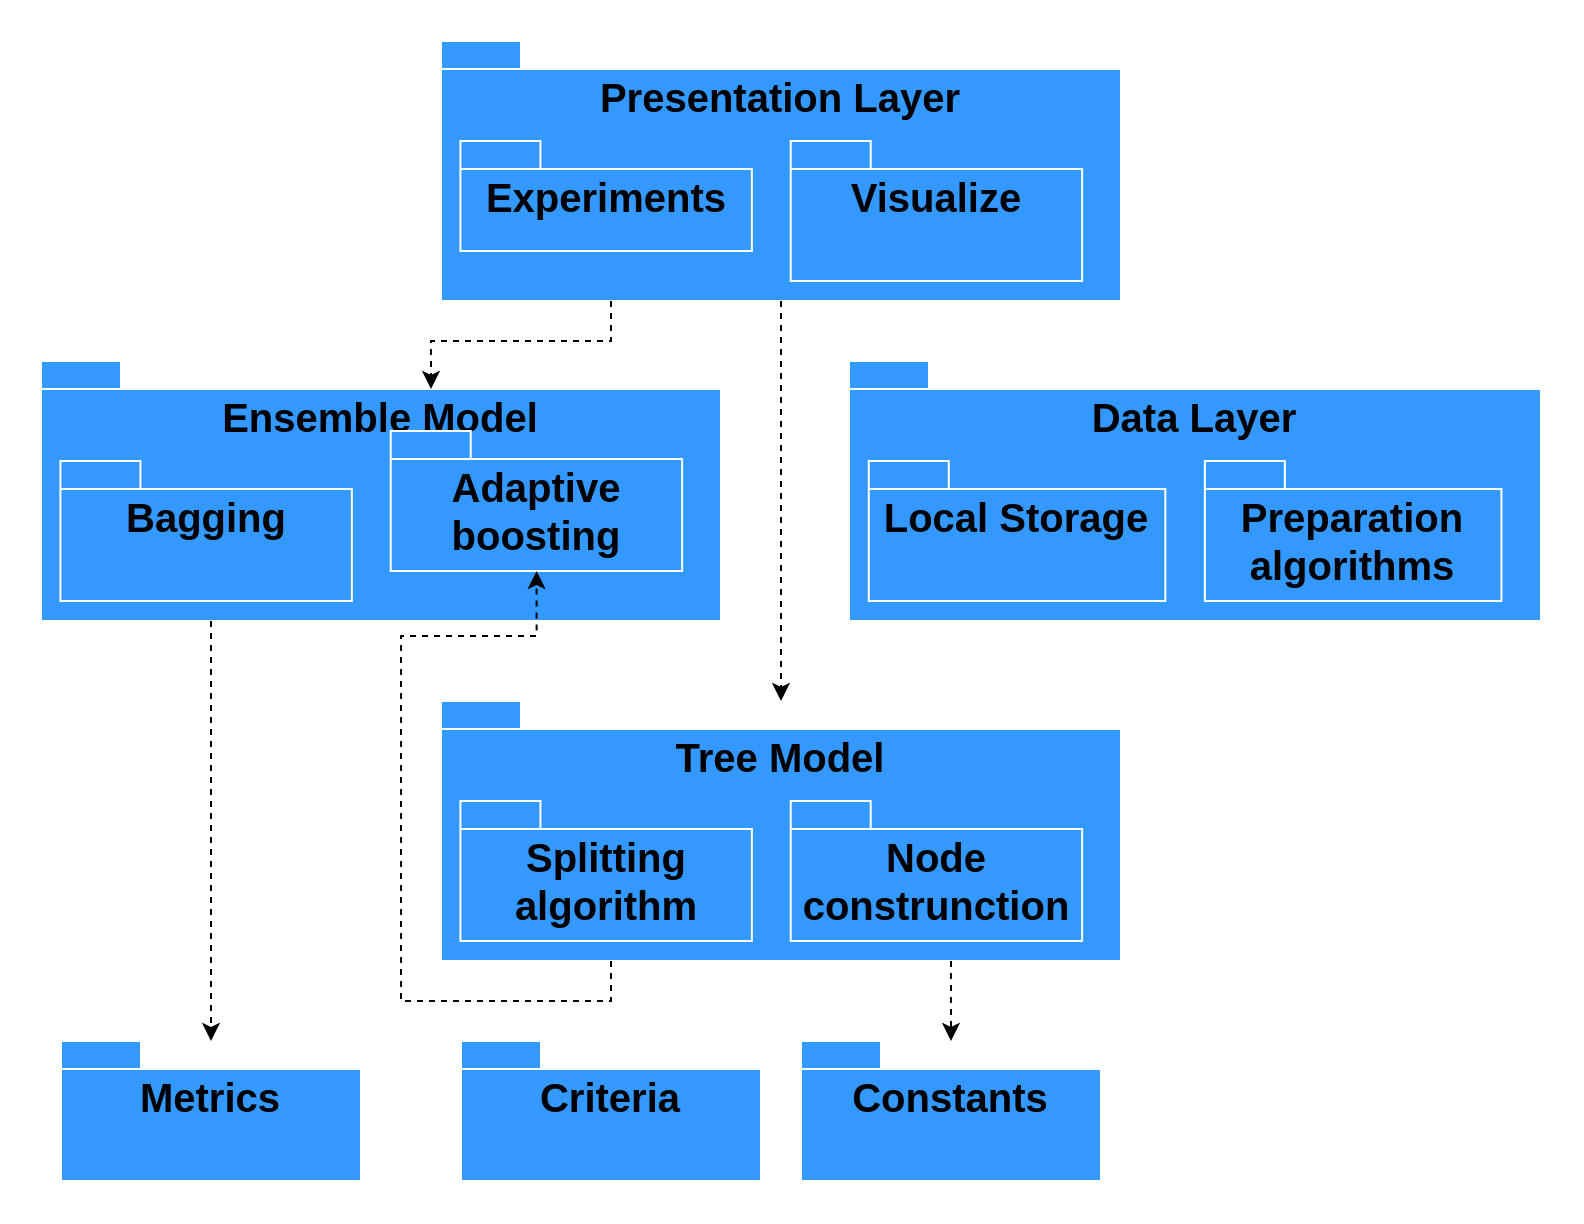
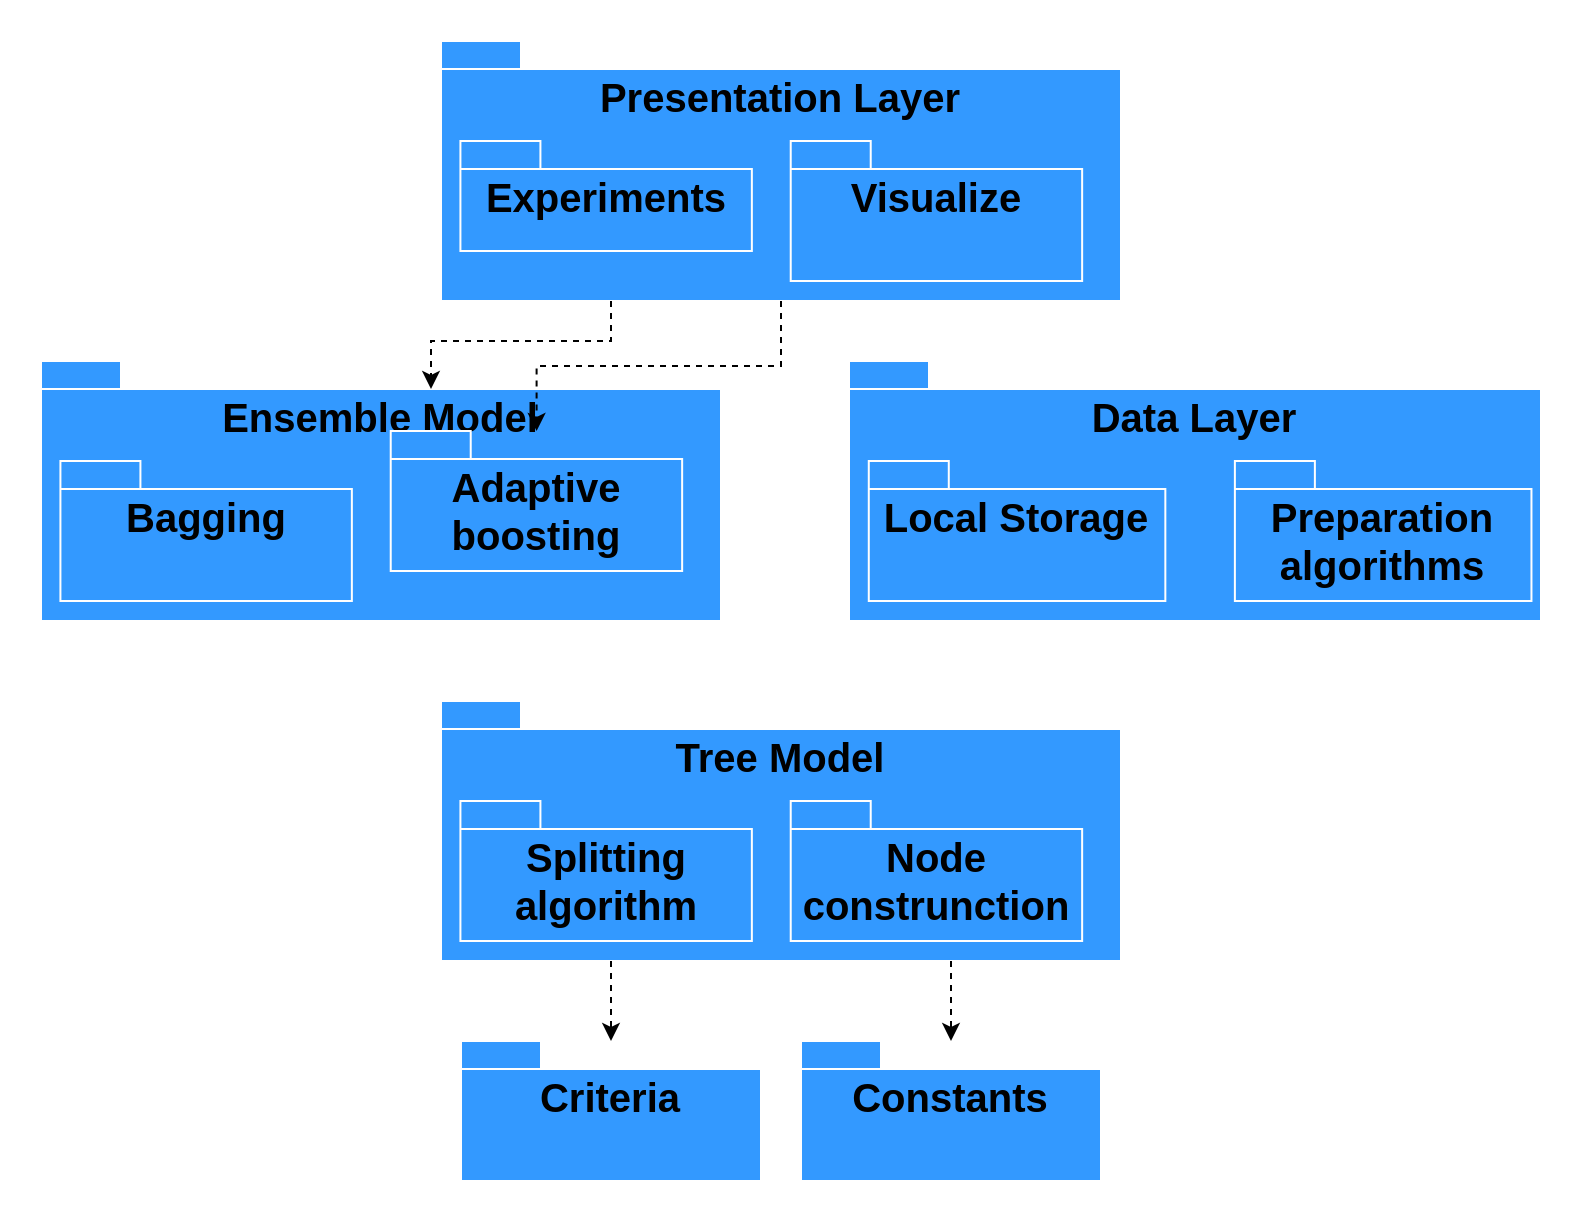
edge "Presentation Layer" -> "Tree Model": now "Presentation Layer" -> "Adaptive boosting"
node "Preparation algorithms": moved (1353, 531) -> (1383, 531)
edge "Ensemble Model" -> "Metrics": removed
edge "Tree Model" -> "Adaptive boosting": now "Tree Model" -> "Criteria"
node "Metrics": removed
